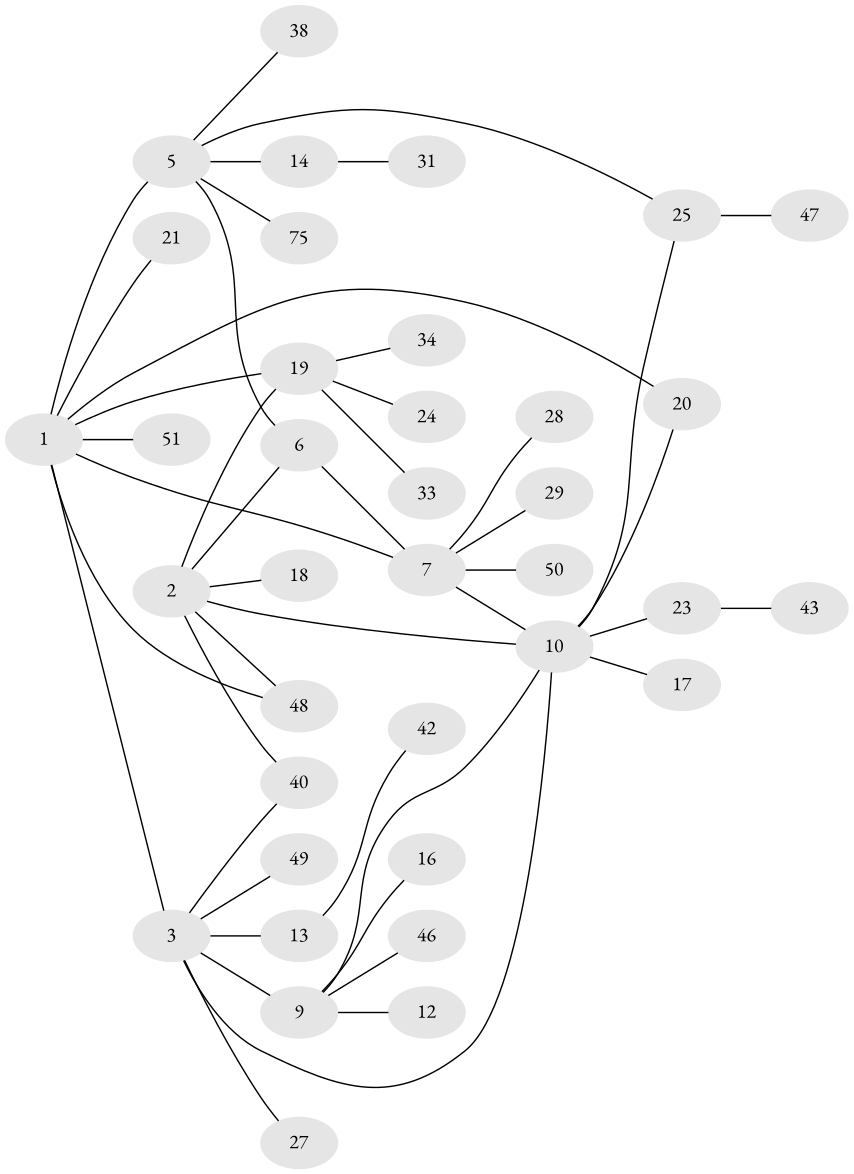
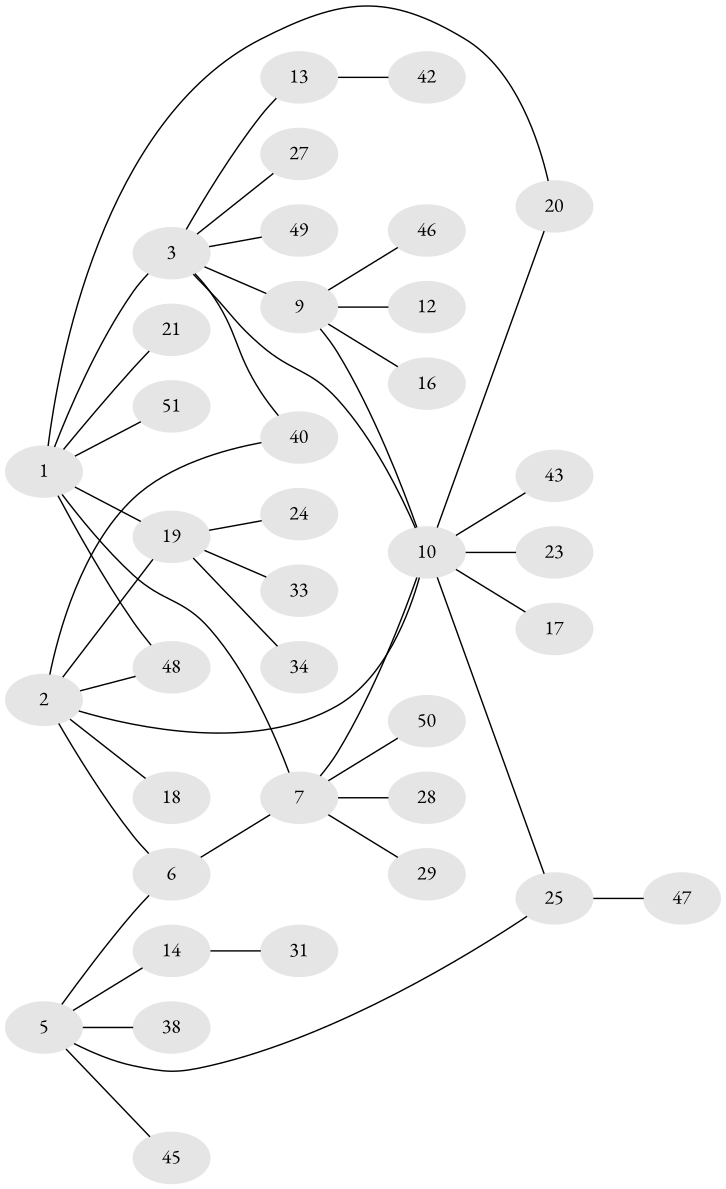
node "75": label "75" -> "45"
edge "5" -- "1": removed
edge "23" -- "43": now "10" -- "43"
